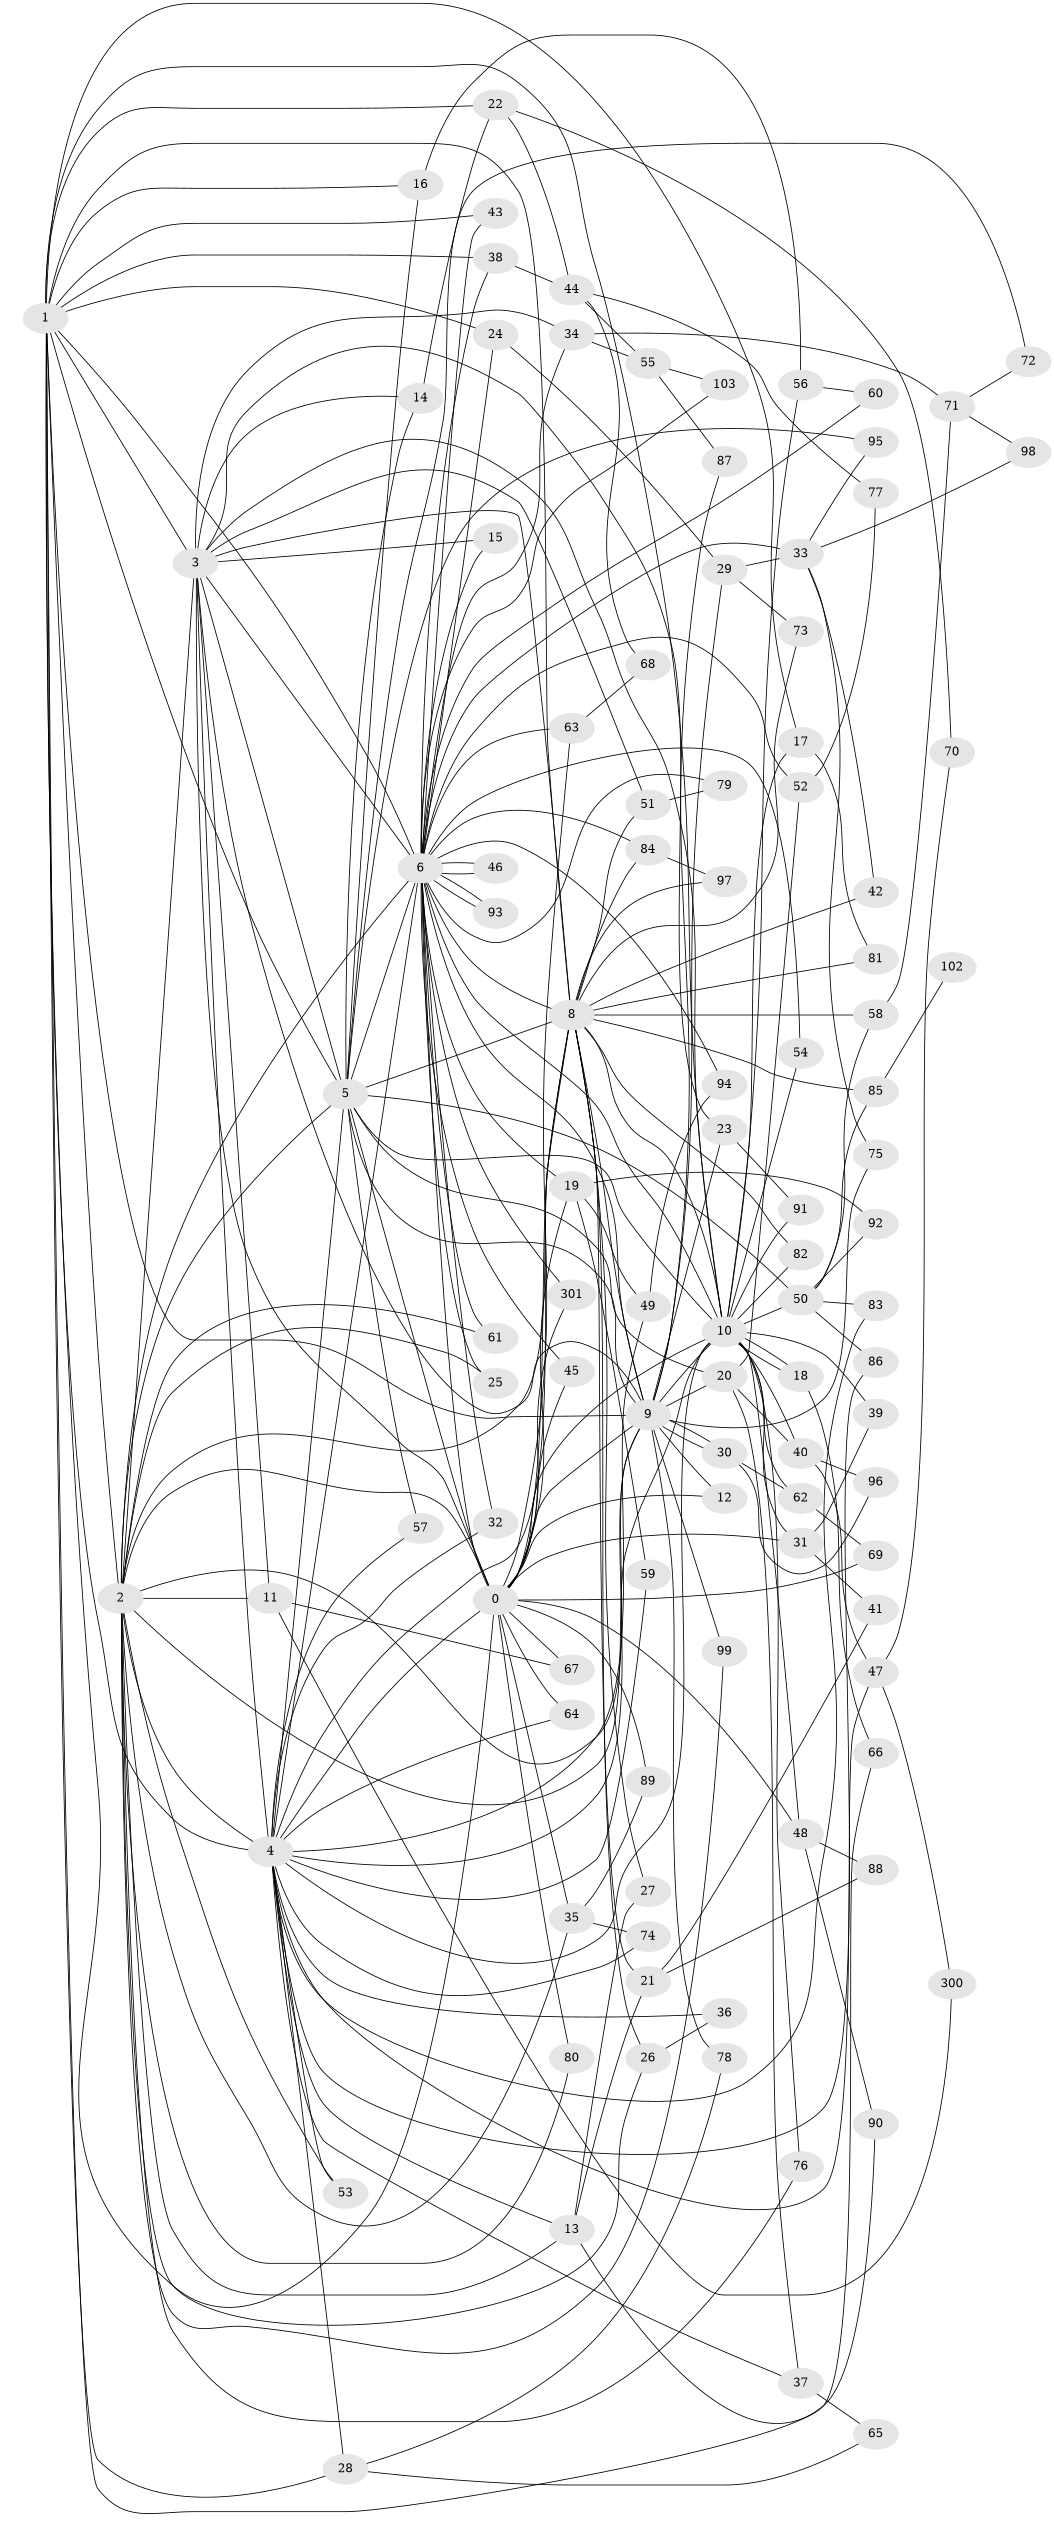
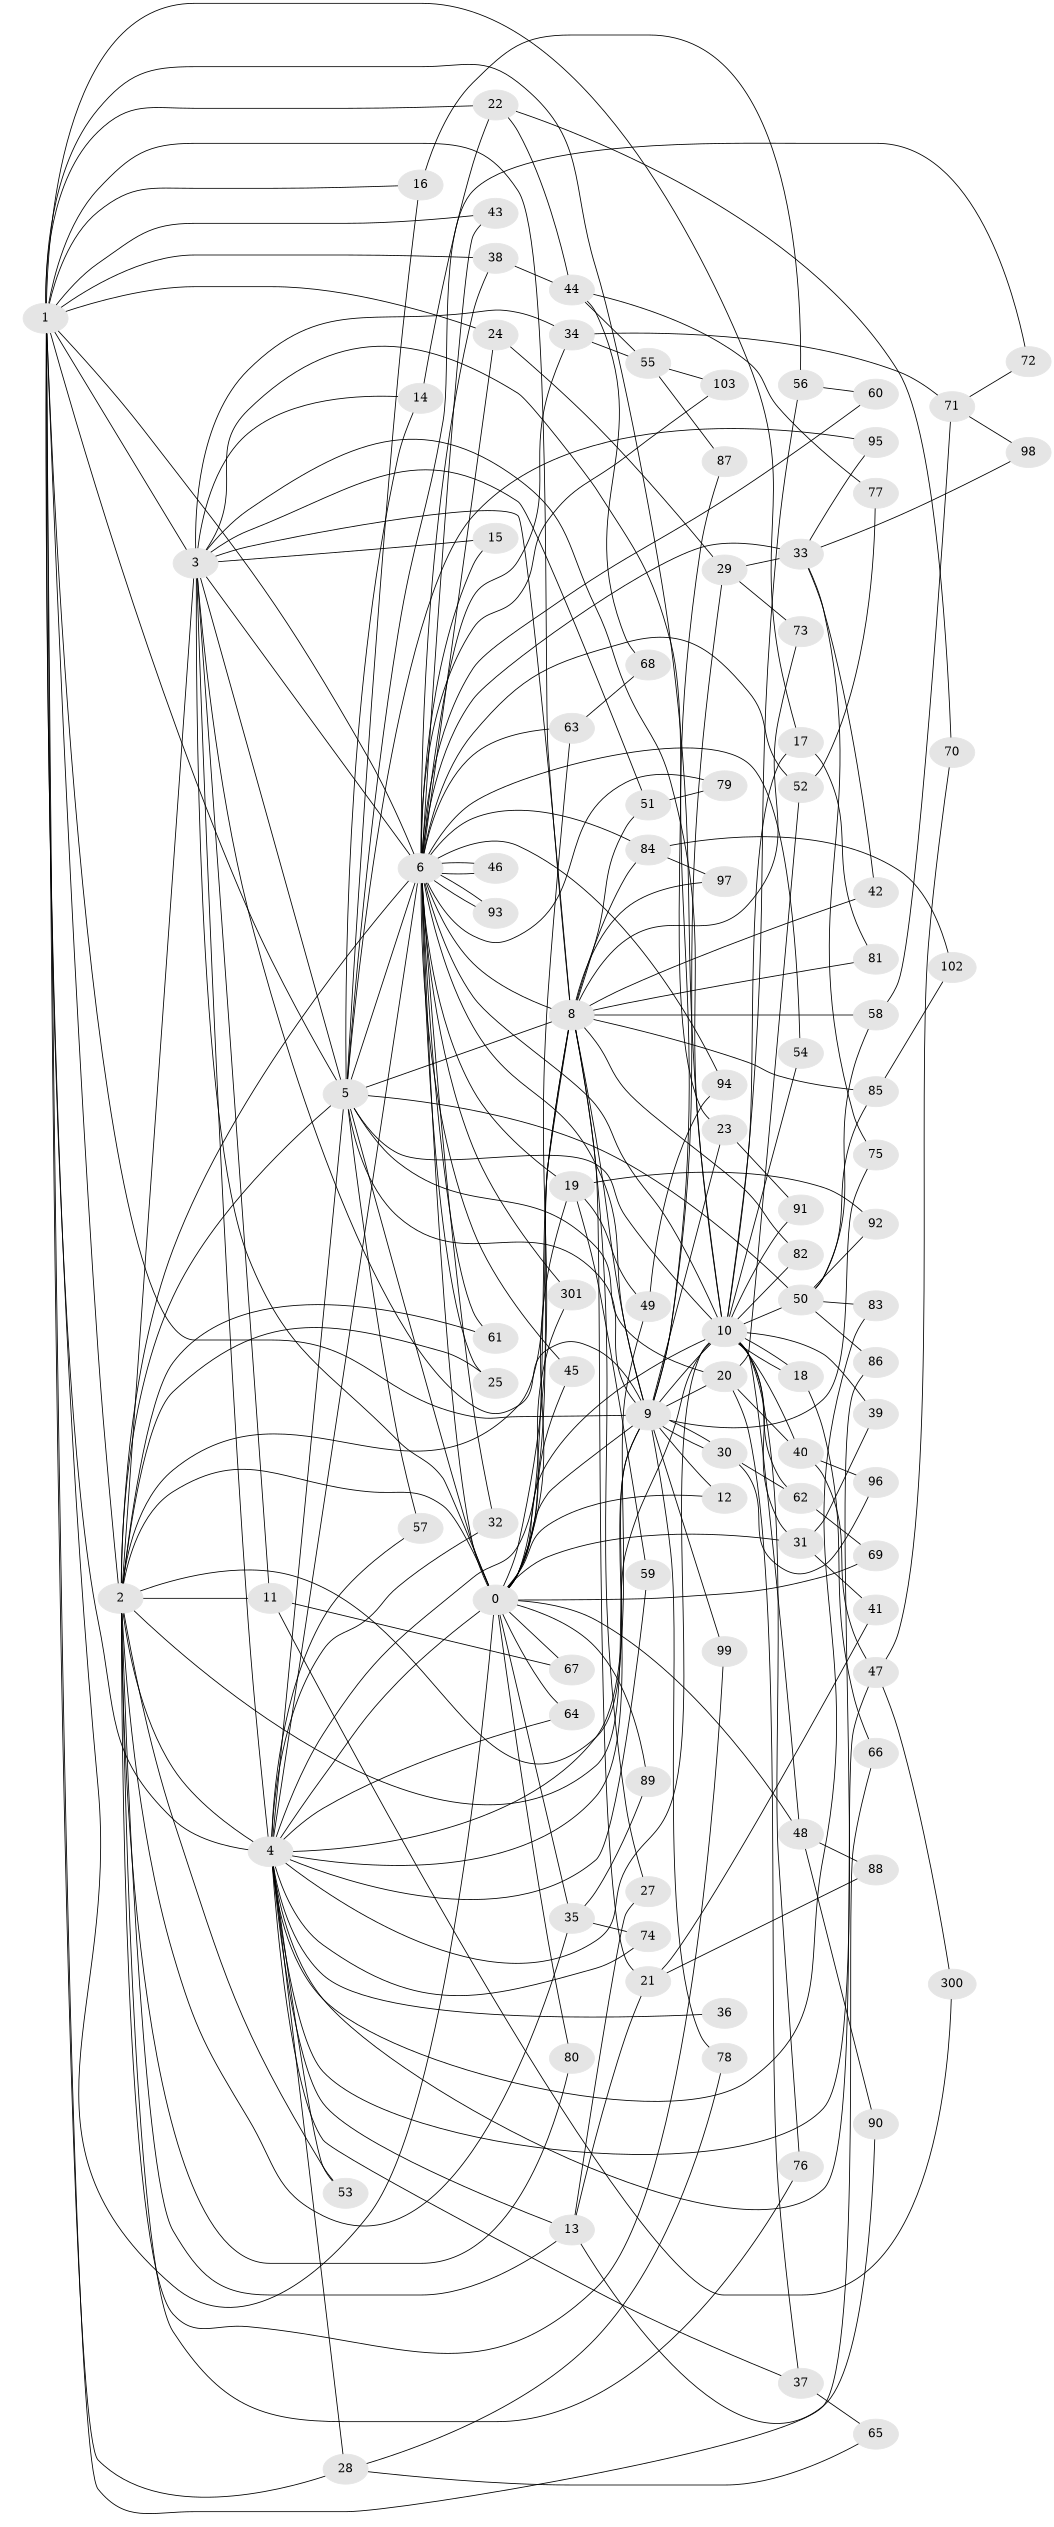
edge "84" -- "102": added
edge "8" -- "10": removed
node "26": removed
